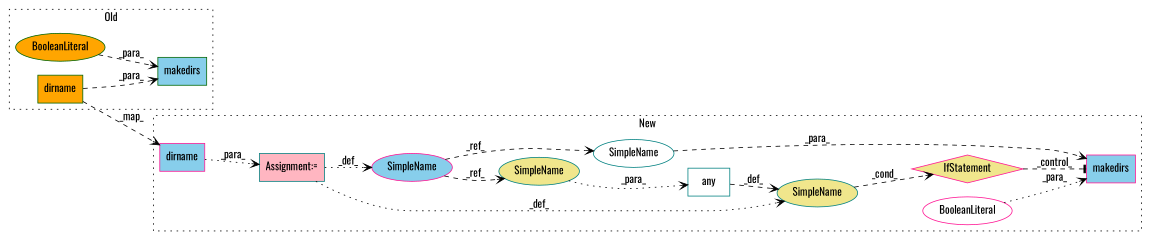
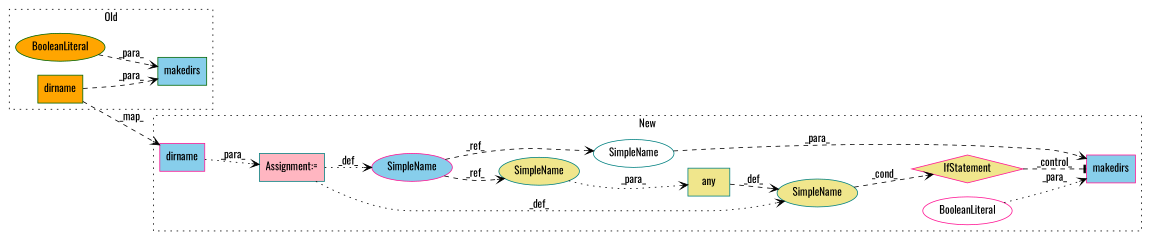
node "any": fillcolor white -> khaki
